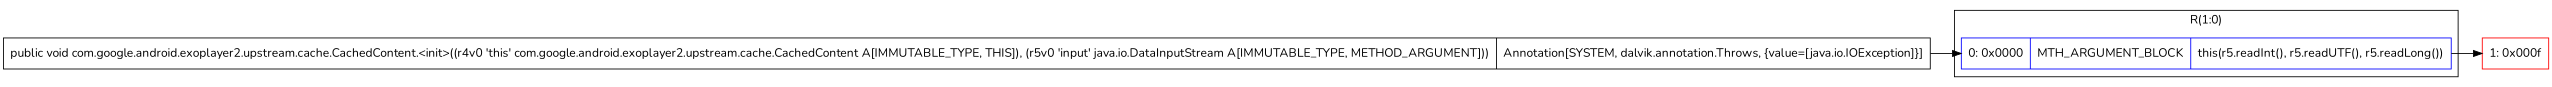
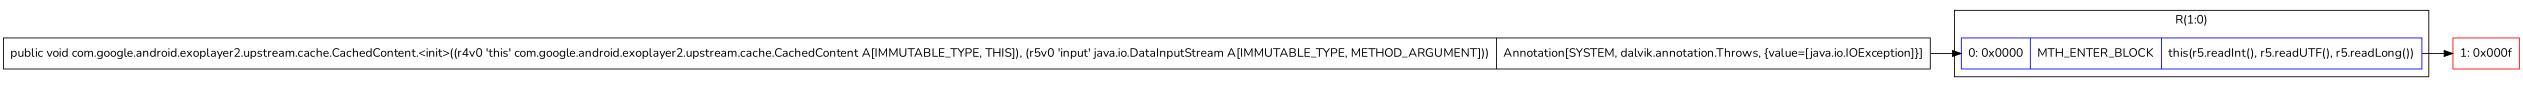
node "0: 0x0000": text "MTH_ARGUMENT_BLOCK" -> "MTH_ENTER_BLOCK"
